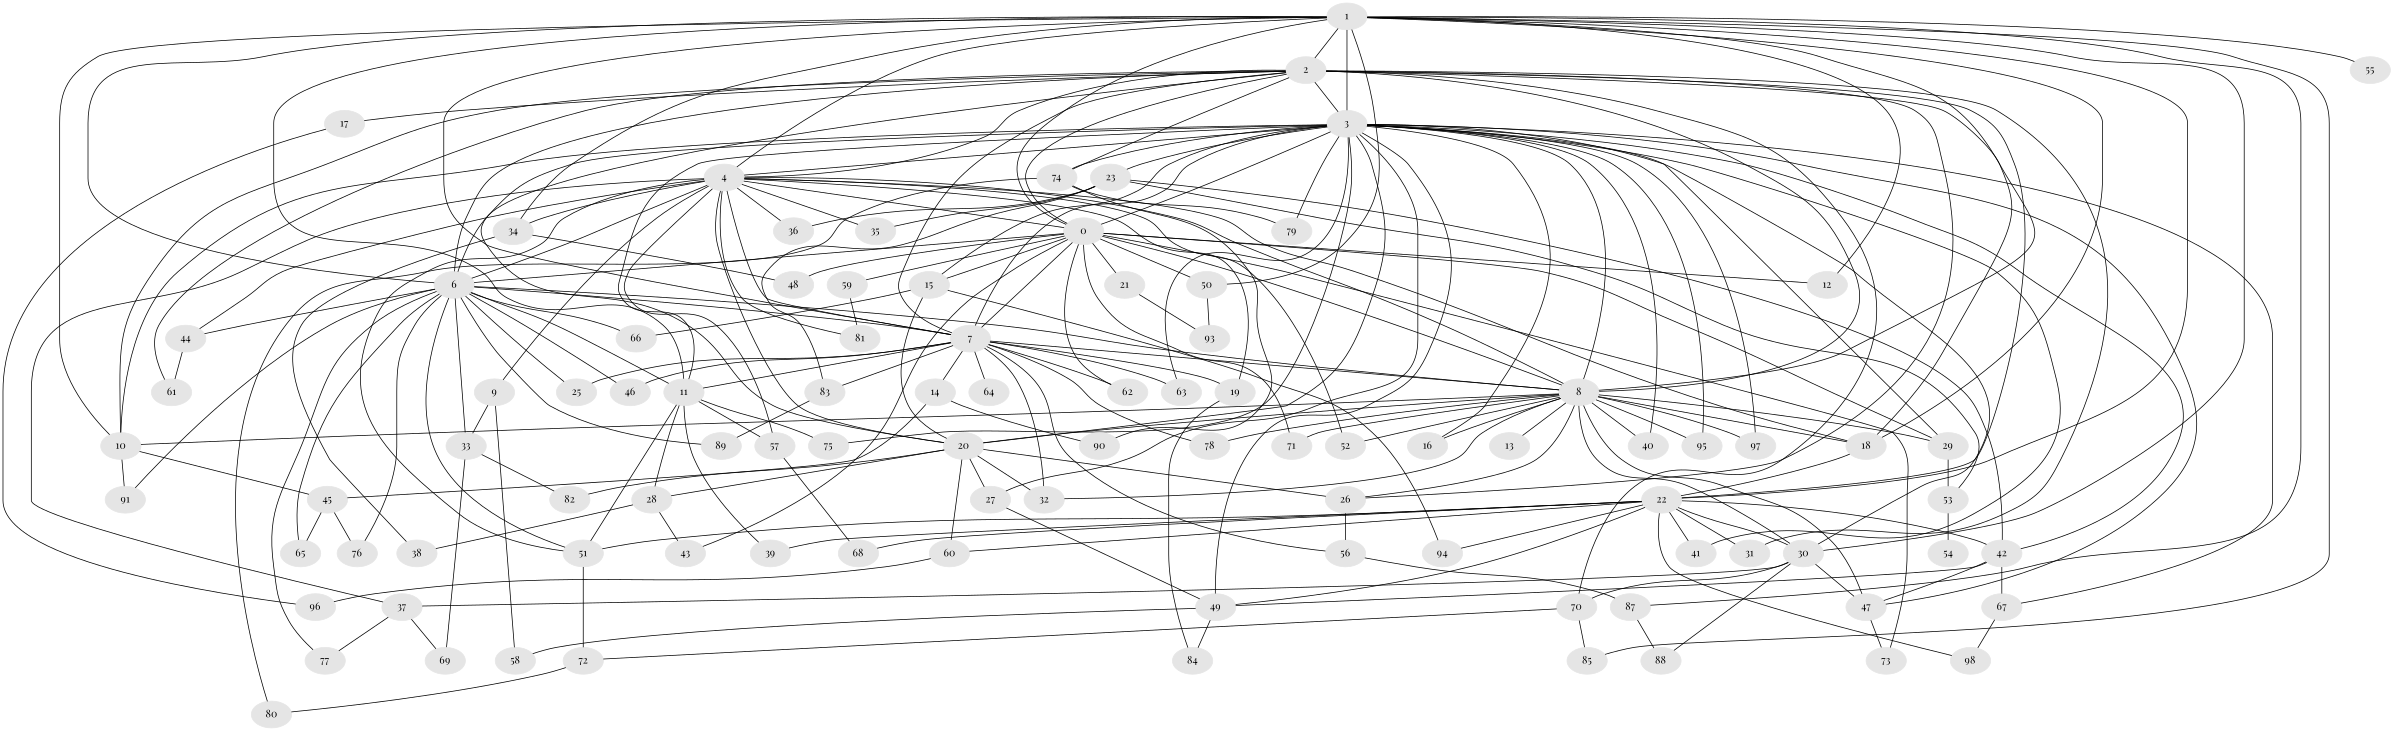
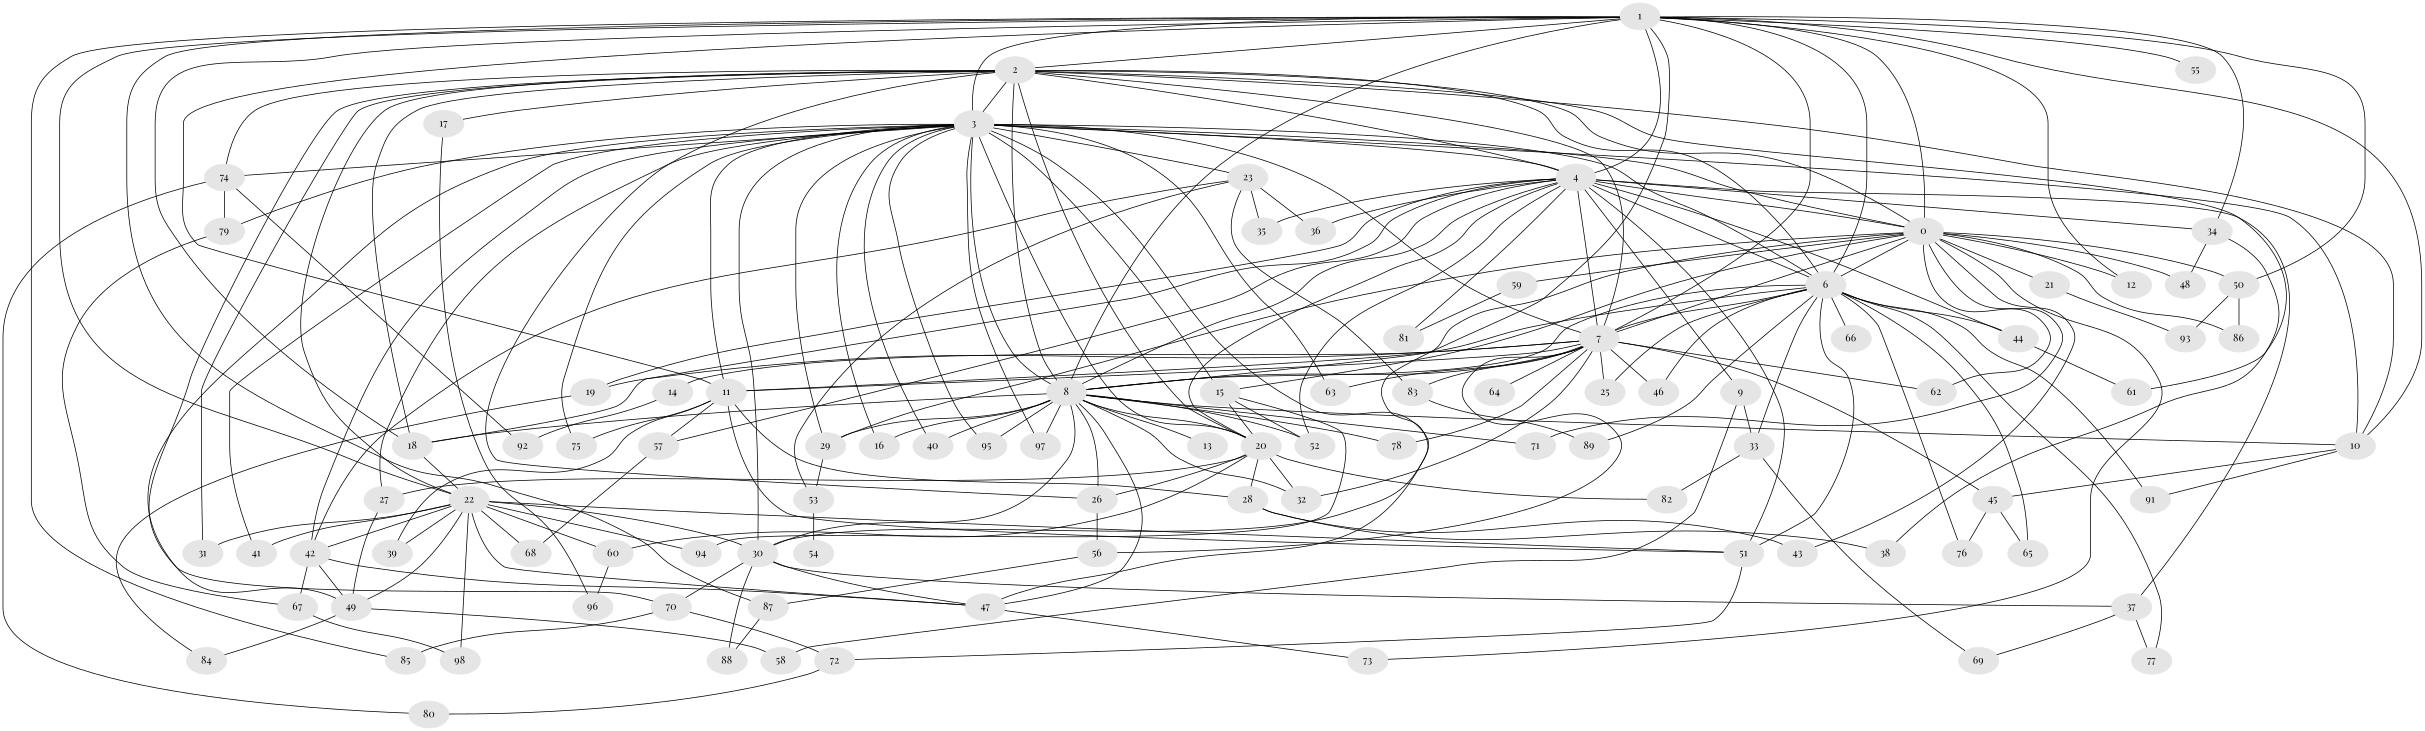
edge "3" -- "67": now "79" -- "67"
edge "15" -- "66": now "15" -- "52"
node "86": added
node "90": label "90" -> "92"
edge "14" -- "45": now "7" -- "45"
edge "22" -- "47": added
